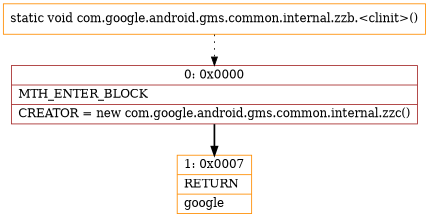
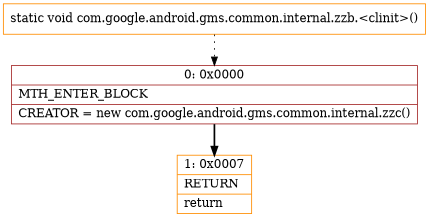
node "1: 0x0007": text "google" -> "return"
